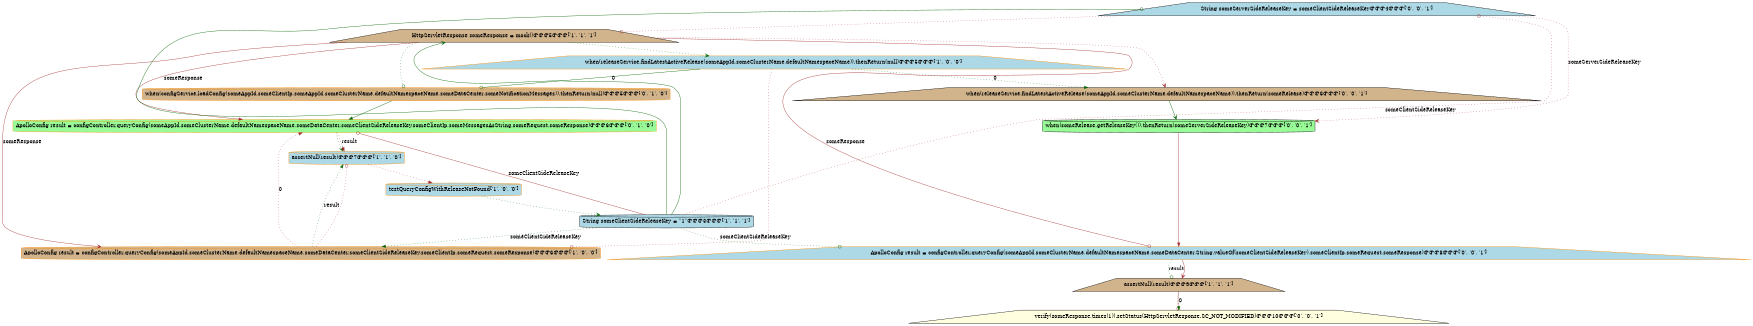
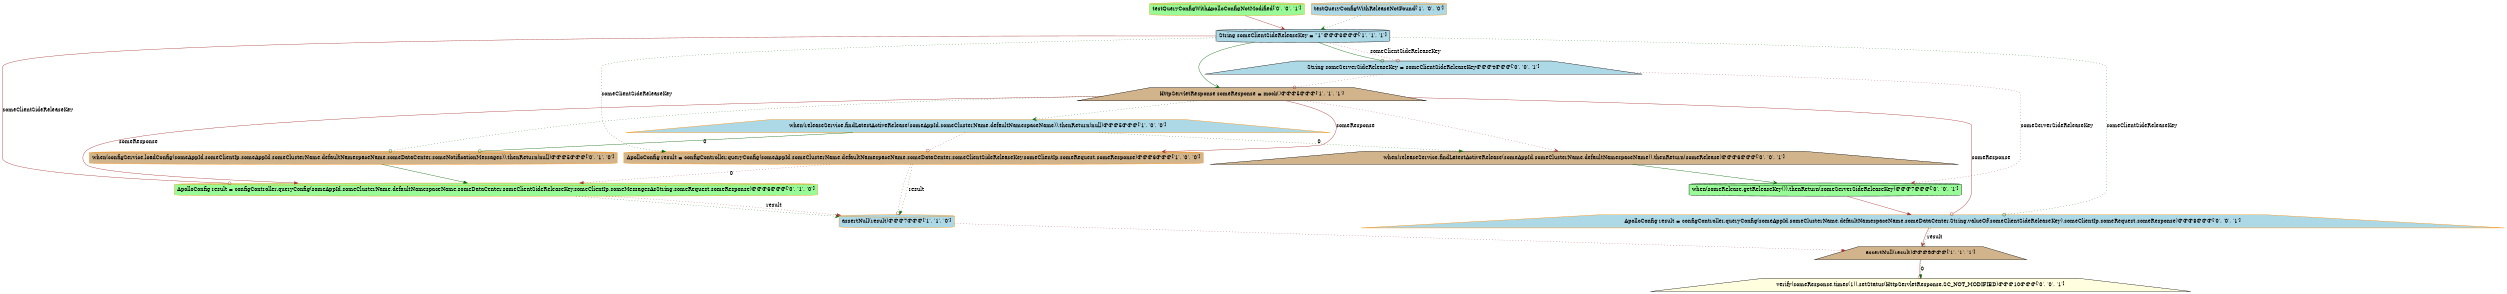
node "testQueryConfigWithApolloConfigNotModified['0', '0', '1']": added
edge "assertNull(result)@@@7@@@['1', '1', '0']" -> "testQueryConfigWithReleaseNotFound['1', '0', '0']": now "assertNull(result)@@@7@@@['1', '1', '0']" -> "assertNull(result)@@@9@@@['1', '1', '1']"
